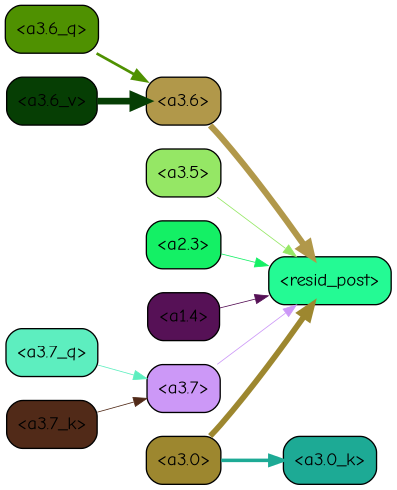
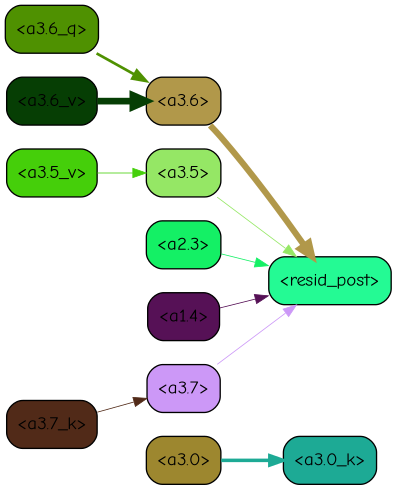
node "<a3.5_v>": added
node "<a3.7_q>": removed
edge "<a3.0>" -> "<resid_post>": removed
